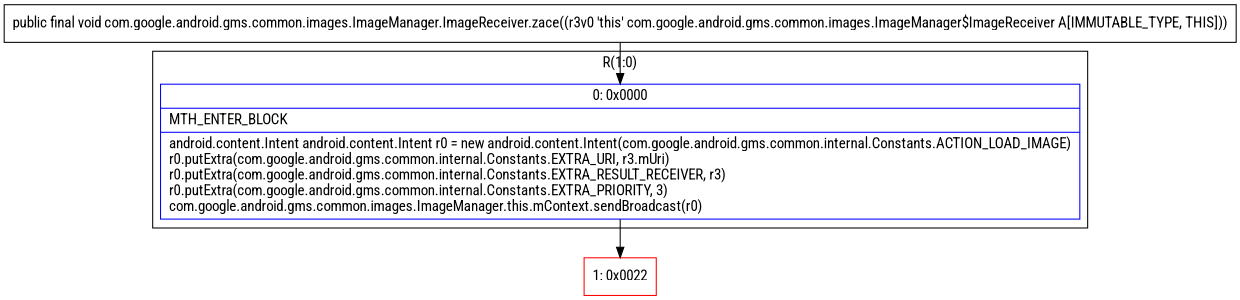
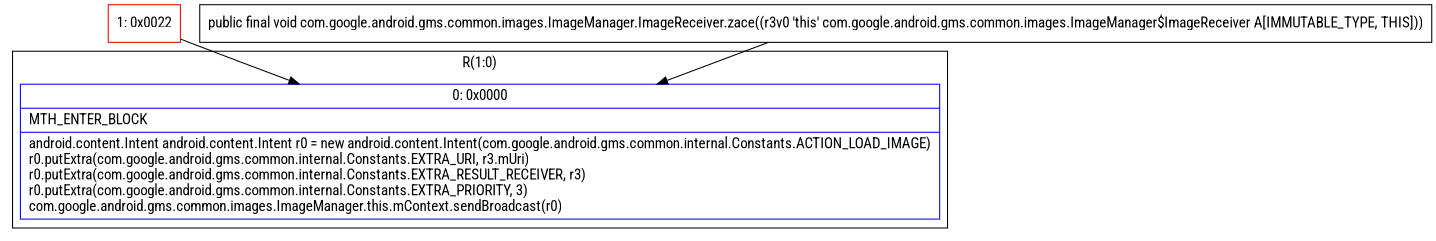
edge "0: 0x0000" -> "1: 0x0022": reversed
